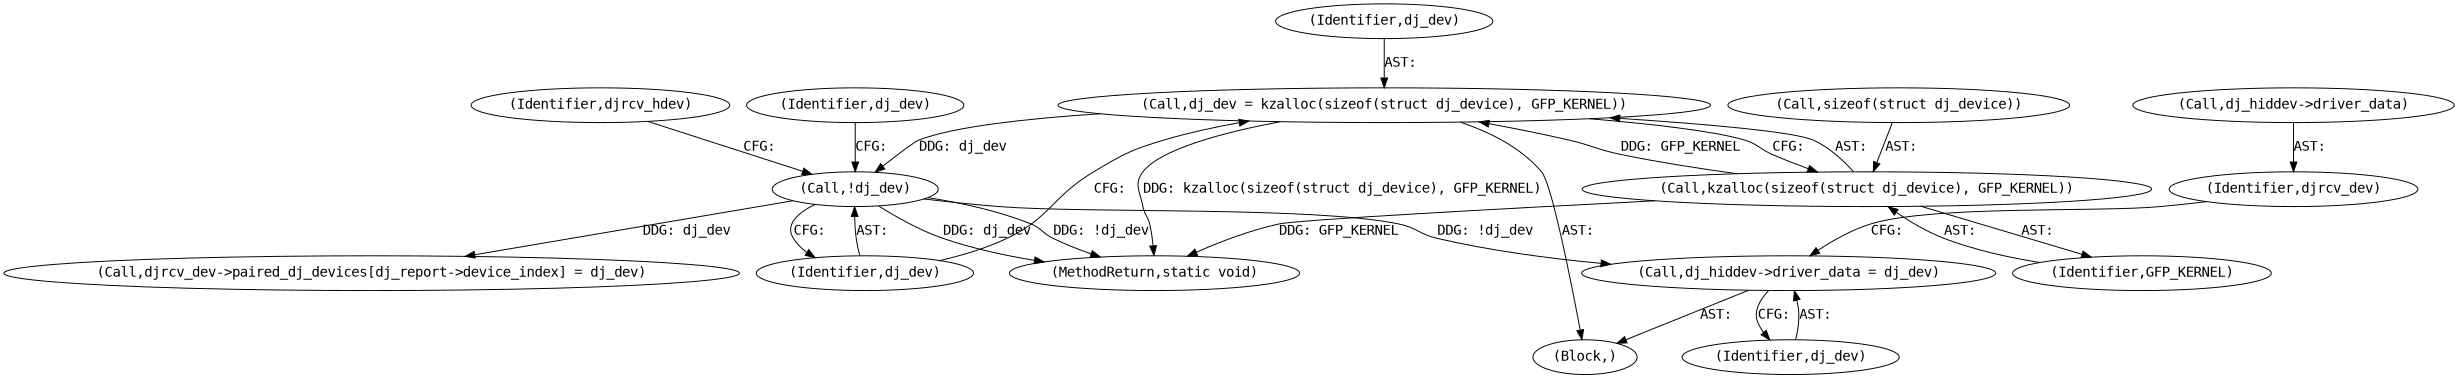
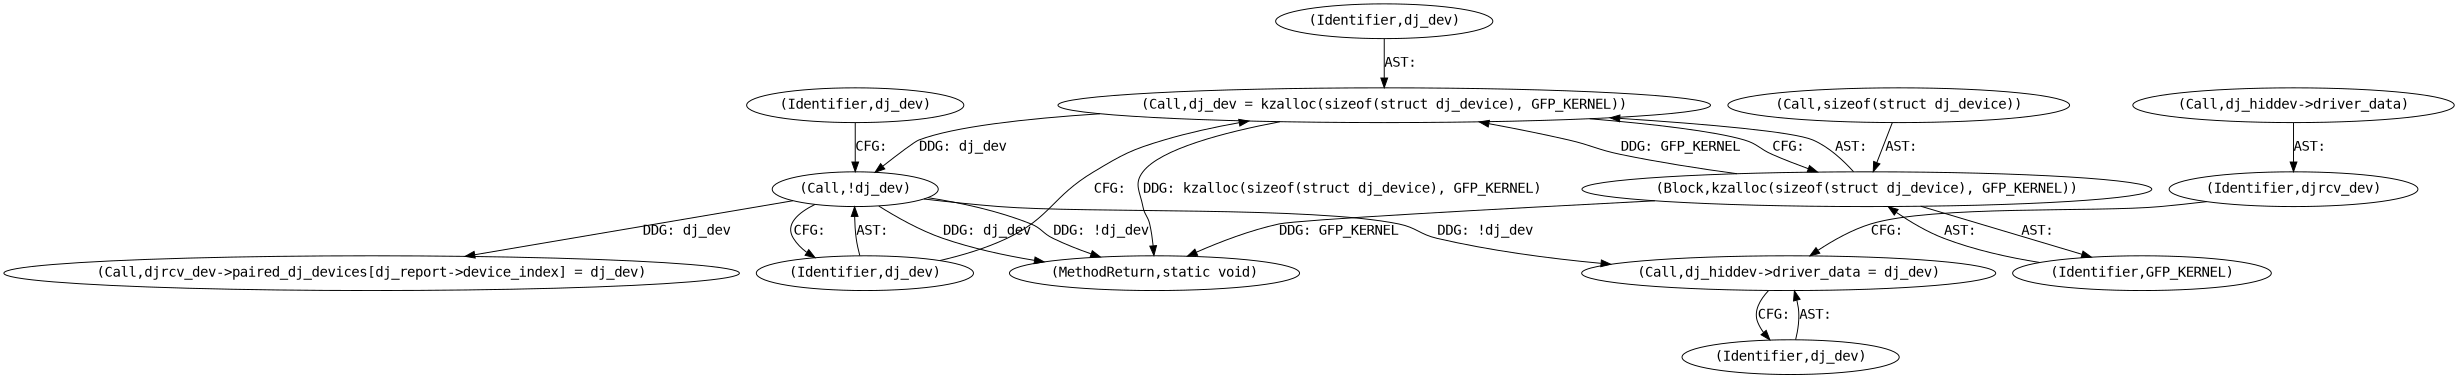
node "(Identifier,djrcv_hdev)": removed
node "(Call,kzalloc(sizeof(struct dj_device), GFP_KERNEL))": label "(Call,kzalloc(sizeof(struct dj_device), GFP_KERNEL))" -> "(Block,kzalloc(sizeof(struct dj_device), GFP_KERNEL))"
node "(Block,)": removed
